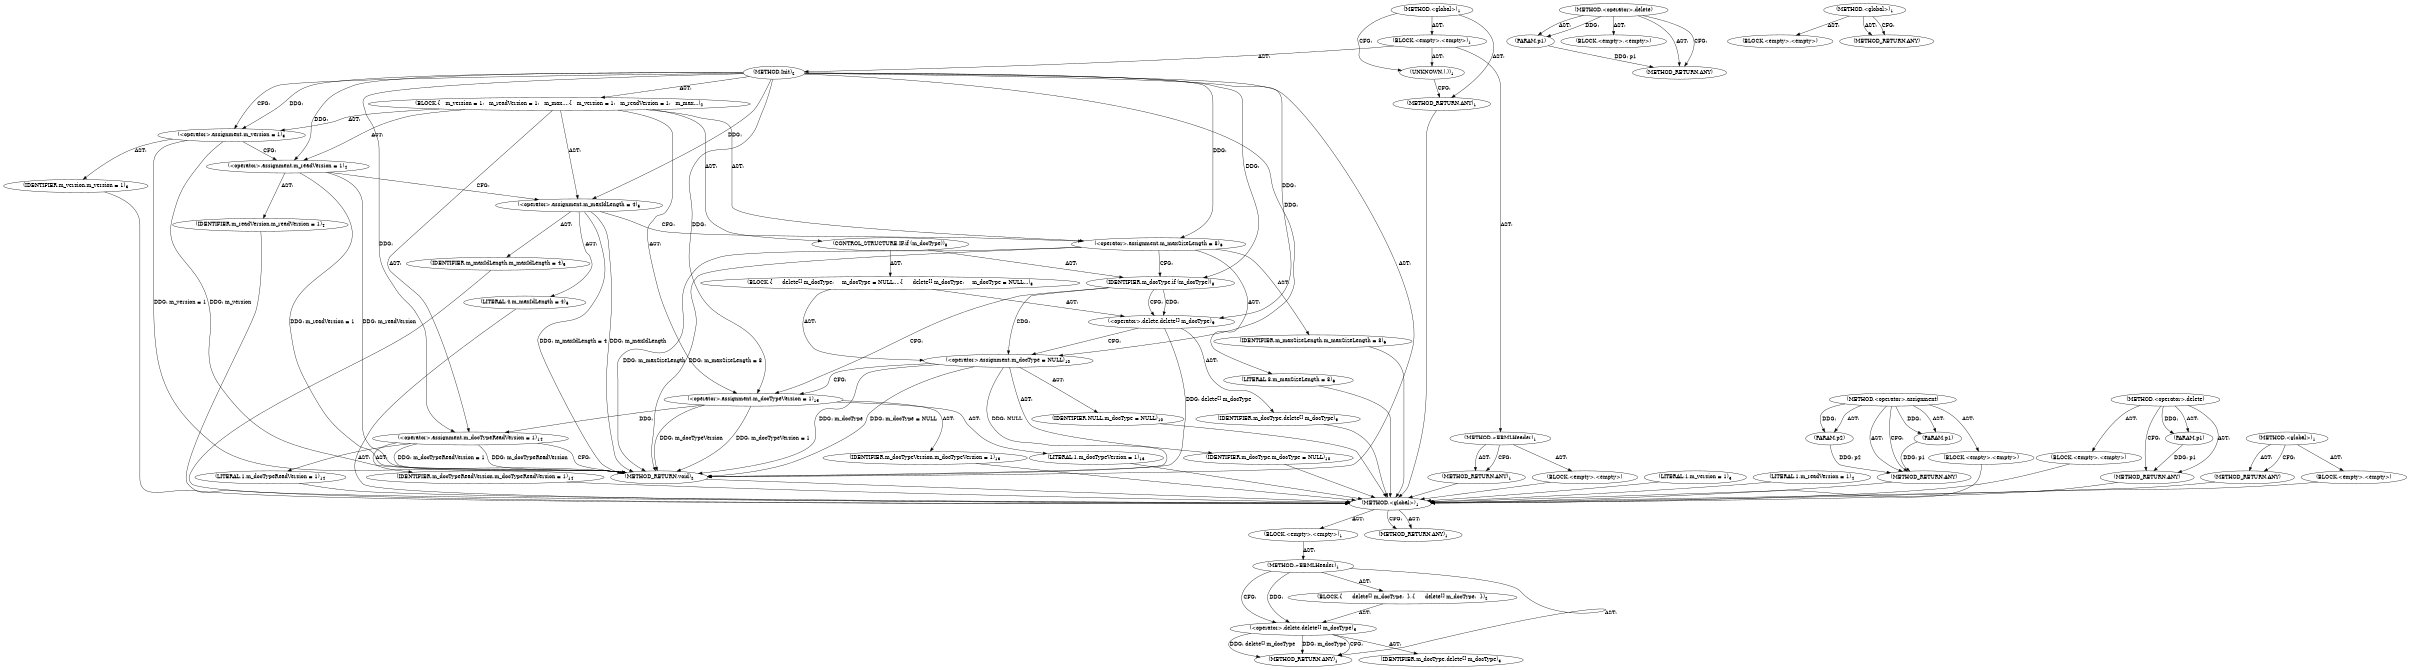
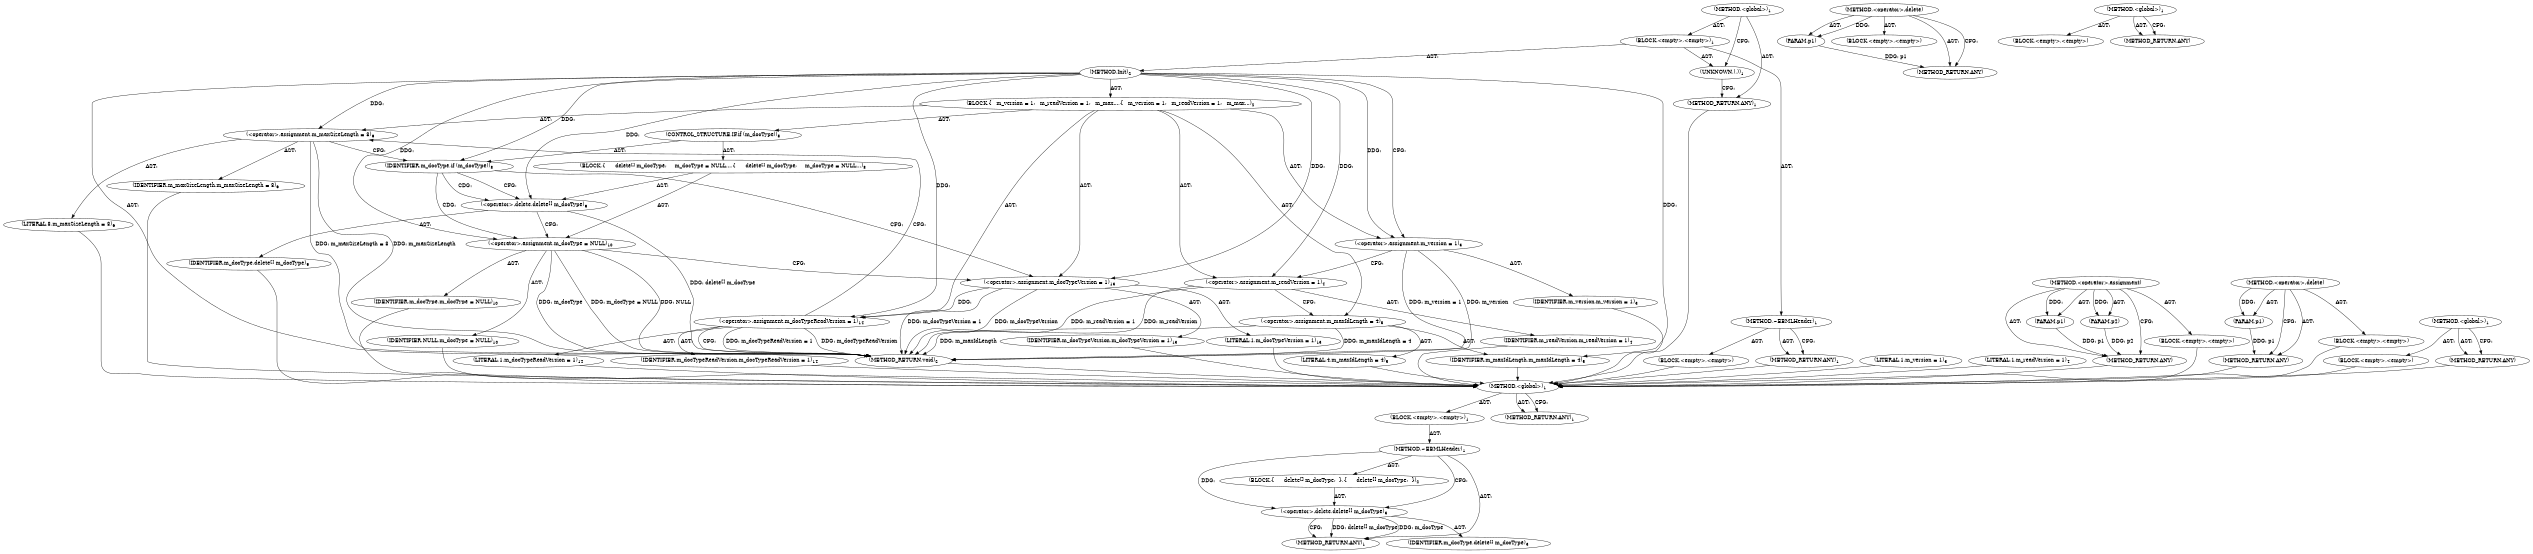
edge "(METHOD,Init)" -> "(<operator>.assignment,m_maxIdLength = 4)": now "(METHOD,Init)" -> "(IDENTIFIER,m_maxIdLength,m_maxIdLength = 4)"
edge "(<operator>.assignment,m_maxIdLength = 4)" -> "(<operator>.assignment,m_maxSizeLength = 8)": now "(<operator>.assignment,m_docTypeReadVersion = 1)" -> "(<operator>.assignment,m_maxSizeLength = 8)"
